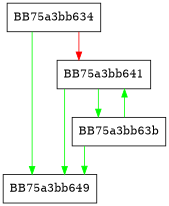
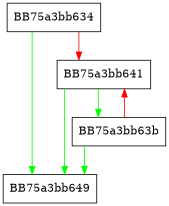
edge "BB75a3bb63b" -> "BB75a3bb641": color green -> red
